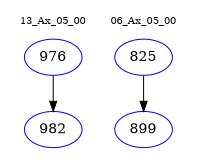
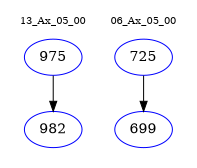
node "976": label "976" -> "975"
node "825": label "825" -> "725"
node "899": label "899" -> "699"
